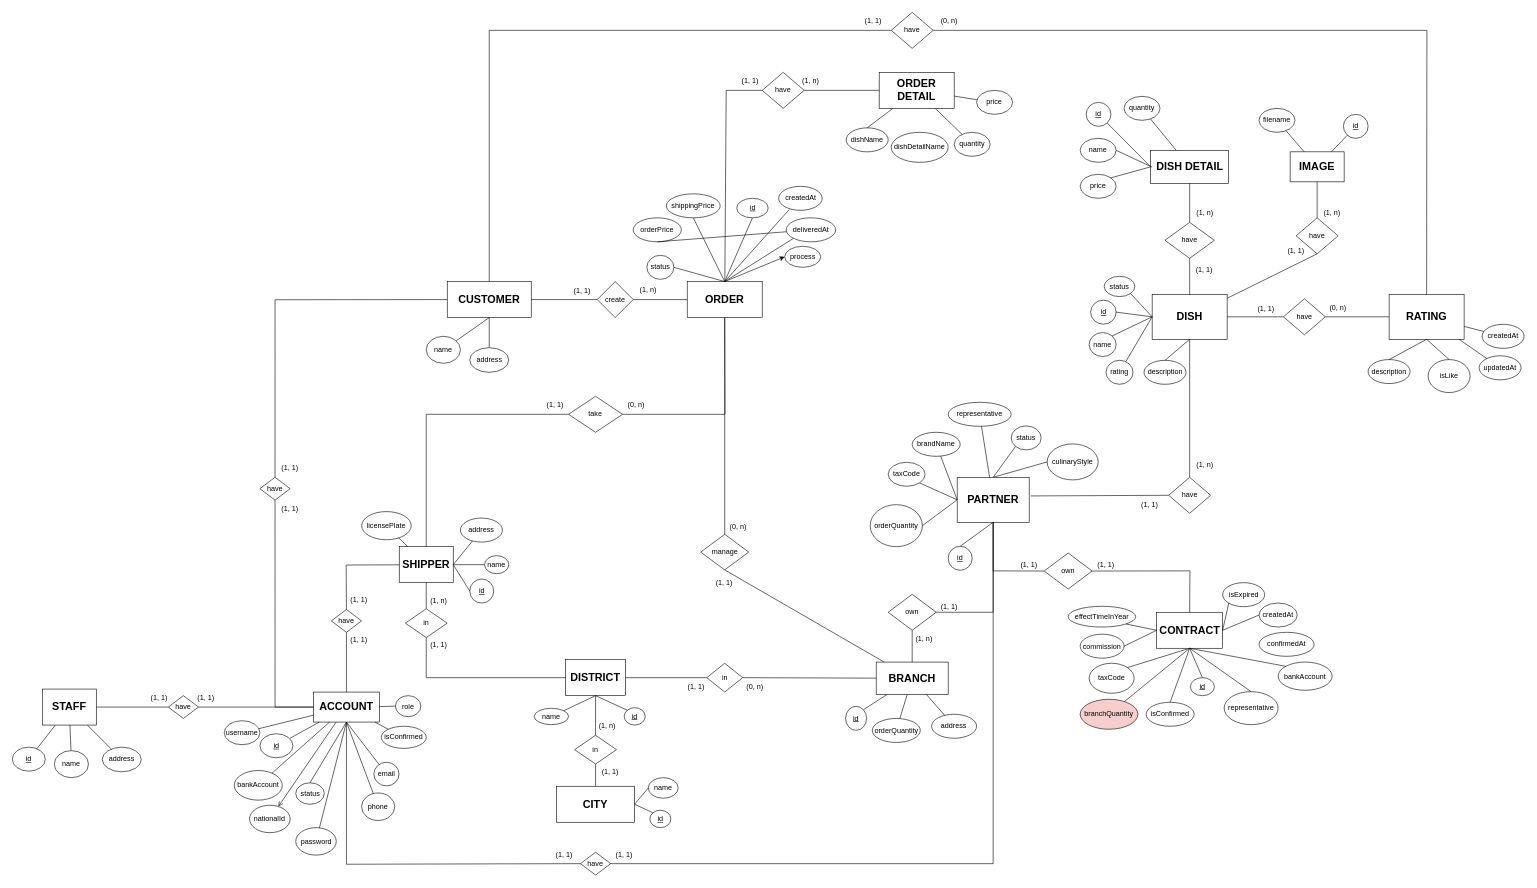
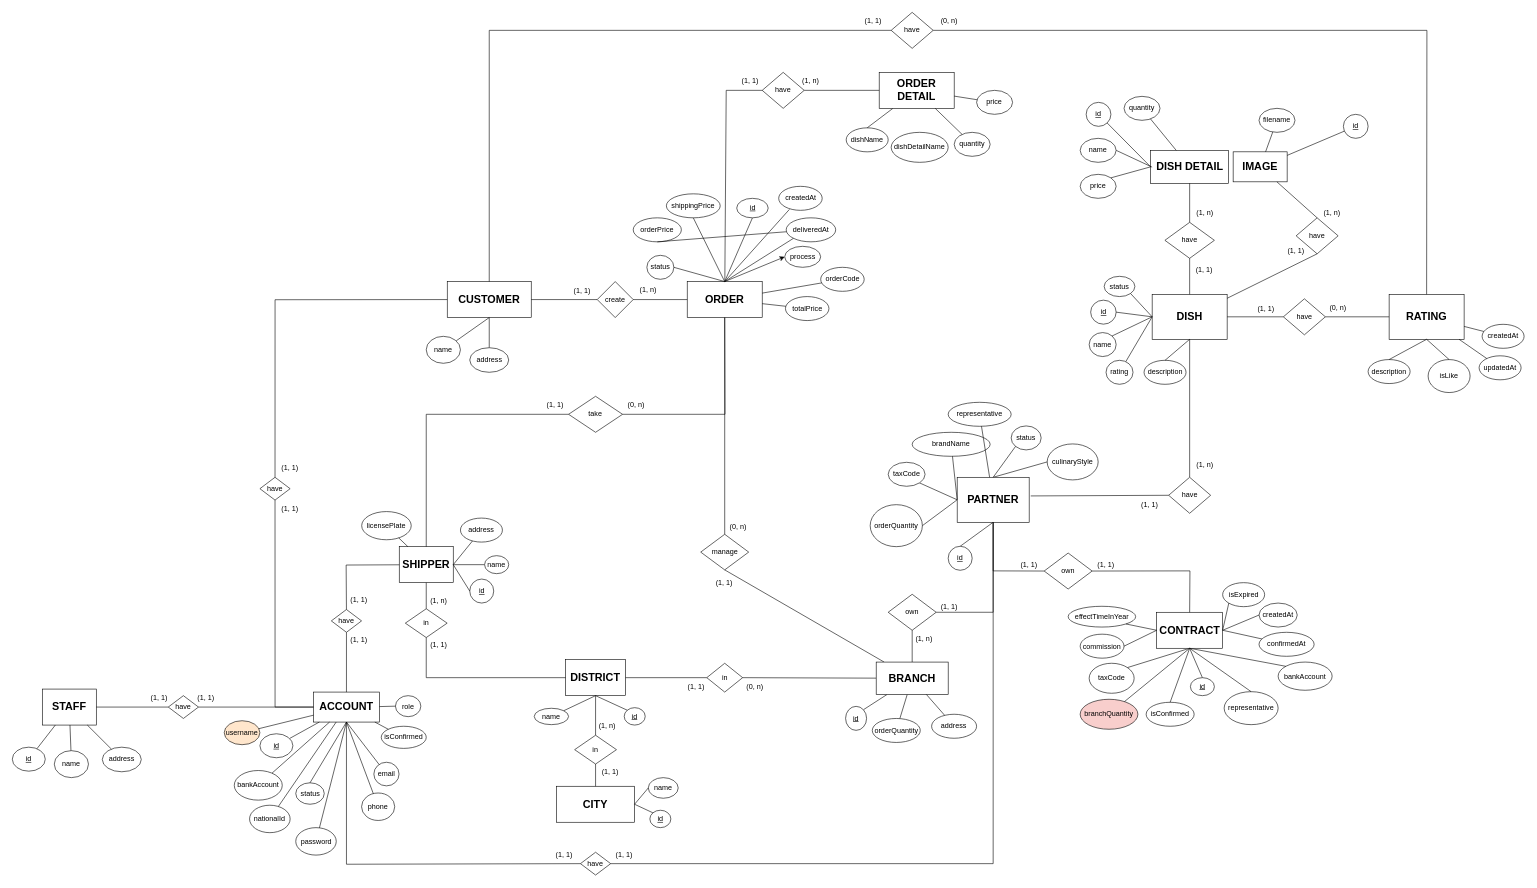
node "IMAGE": moved (1317, 167) -> (1260, 167)
node "orderCode": added
edge "orderCode" -- "ORDER": added
edge "ORDER" -- "totalPrice": added
node "totalPrice": added
node "brandName": size 48x24 -> 78x24
edge "CONTRACT" -- "confirmedAt": added
node "username": fillcolor #ffffff -> #ffe6cc
edge "ACCOUNT" -> "nationalId": arrowhead open -> none
